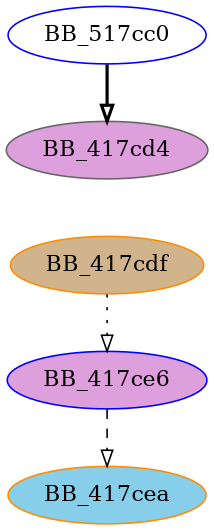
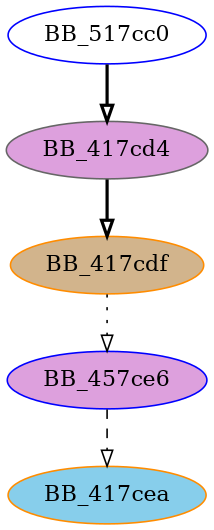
edge "BB_417cd4" -> "BB_417cdf": added
node "BB_417ce6": label "BB_417ce6" -> "BB_457ce6"
